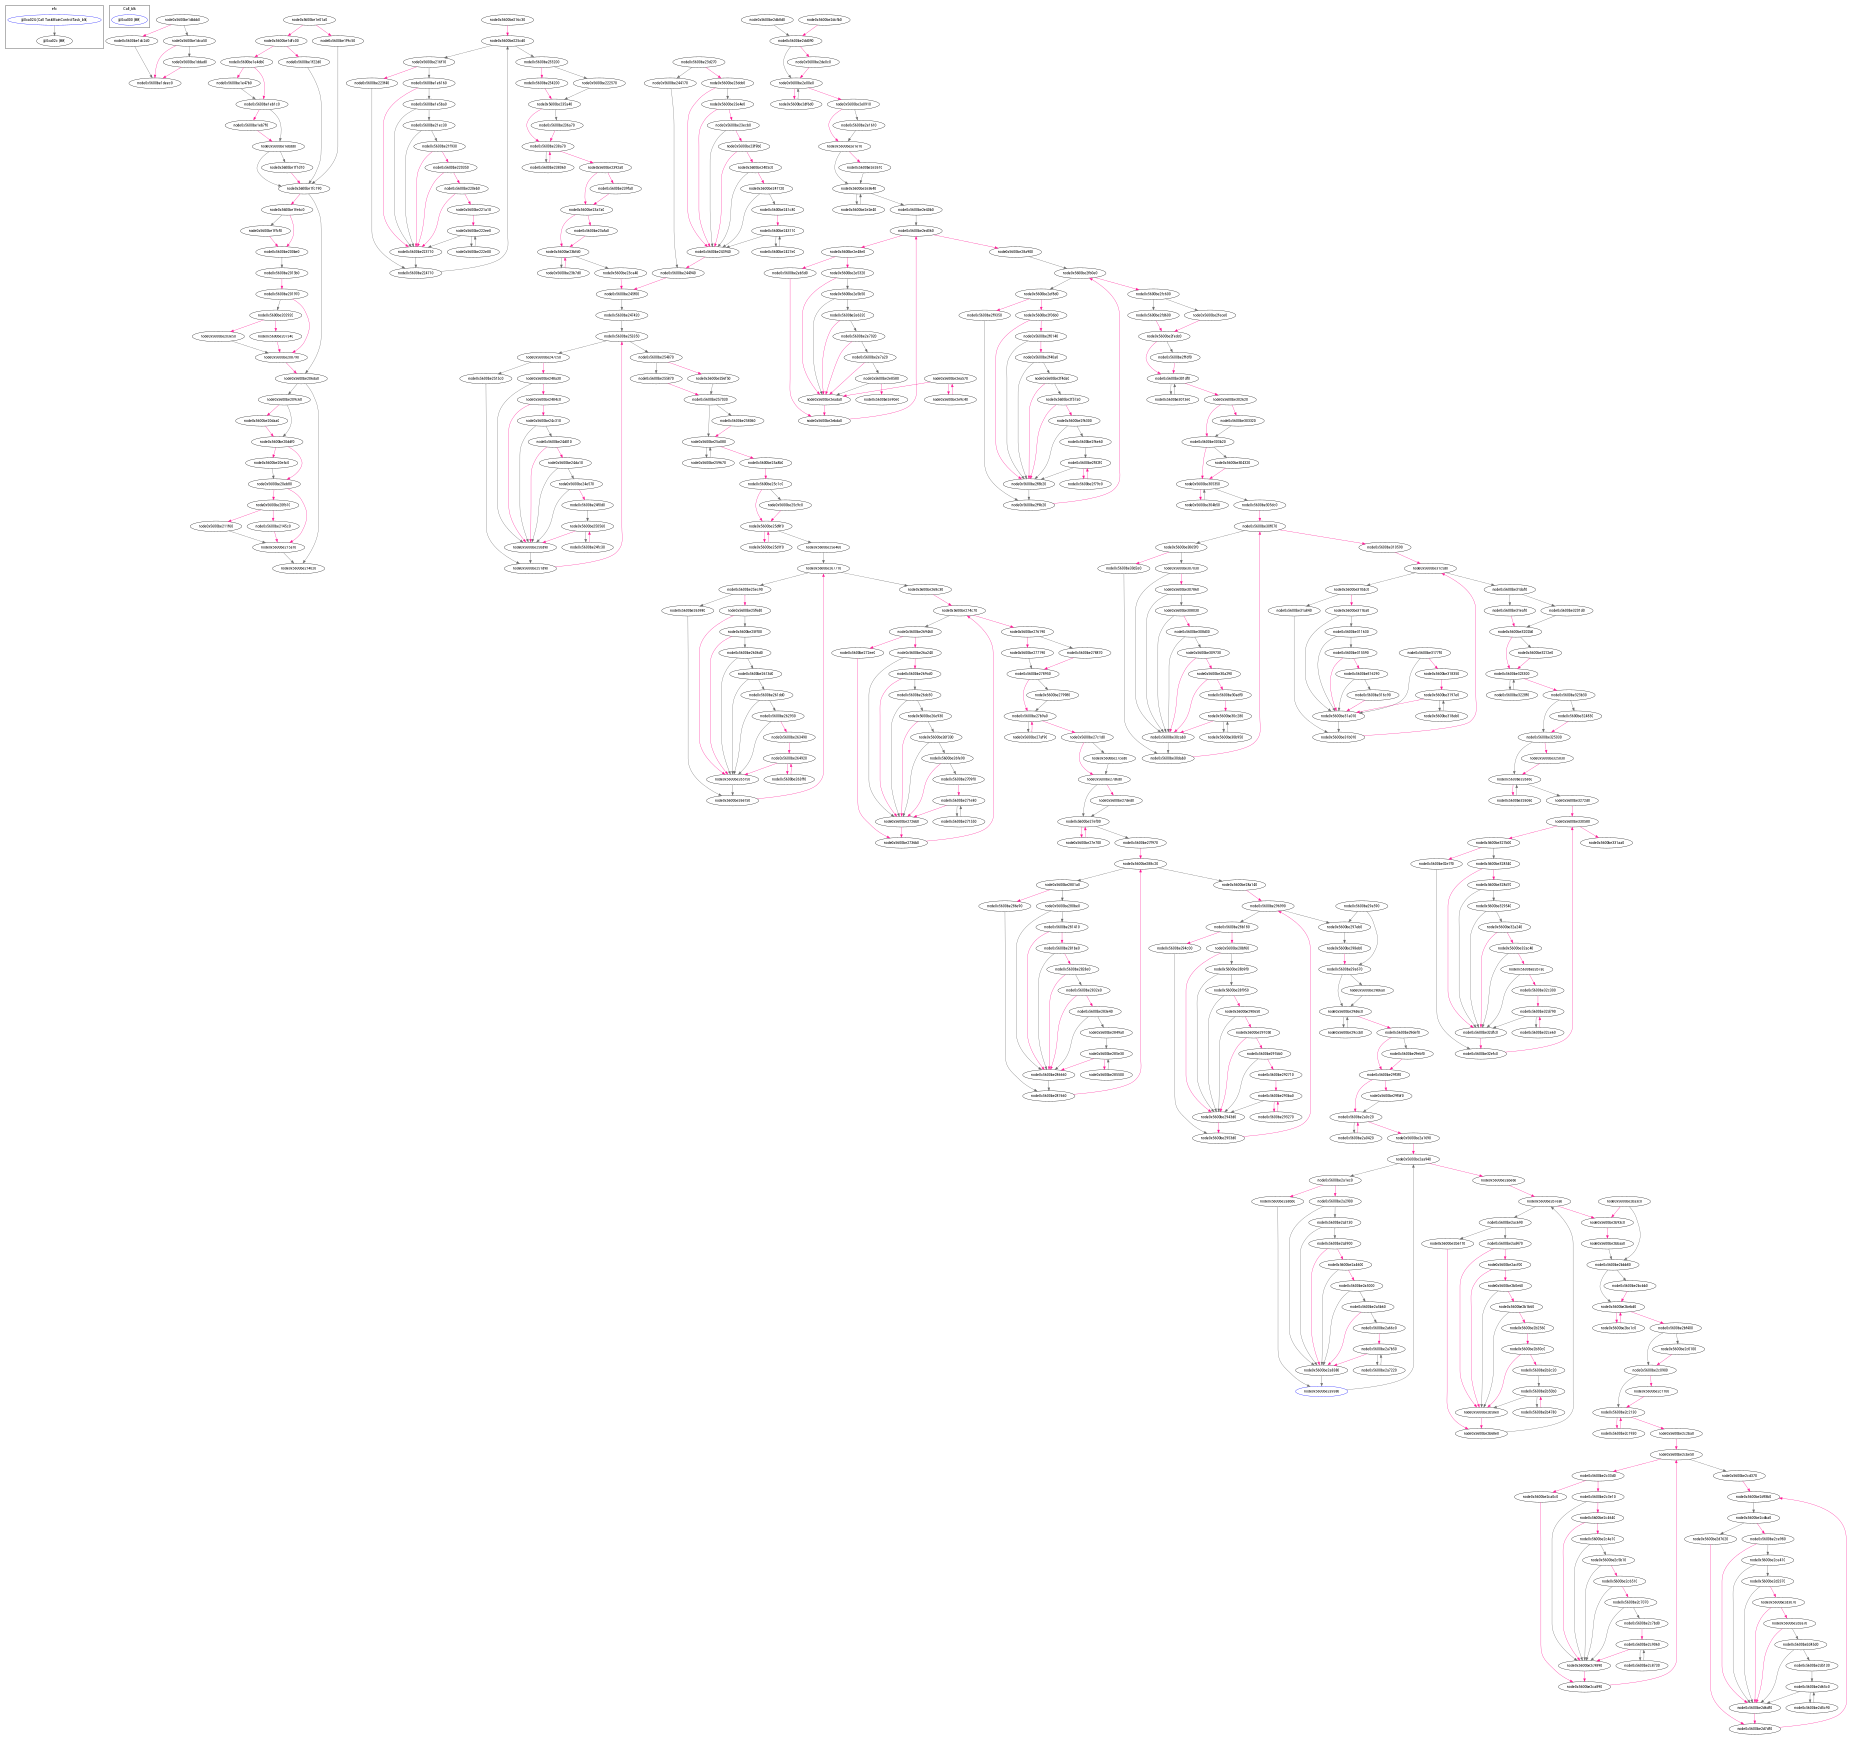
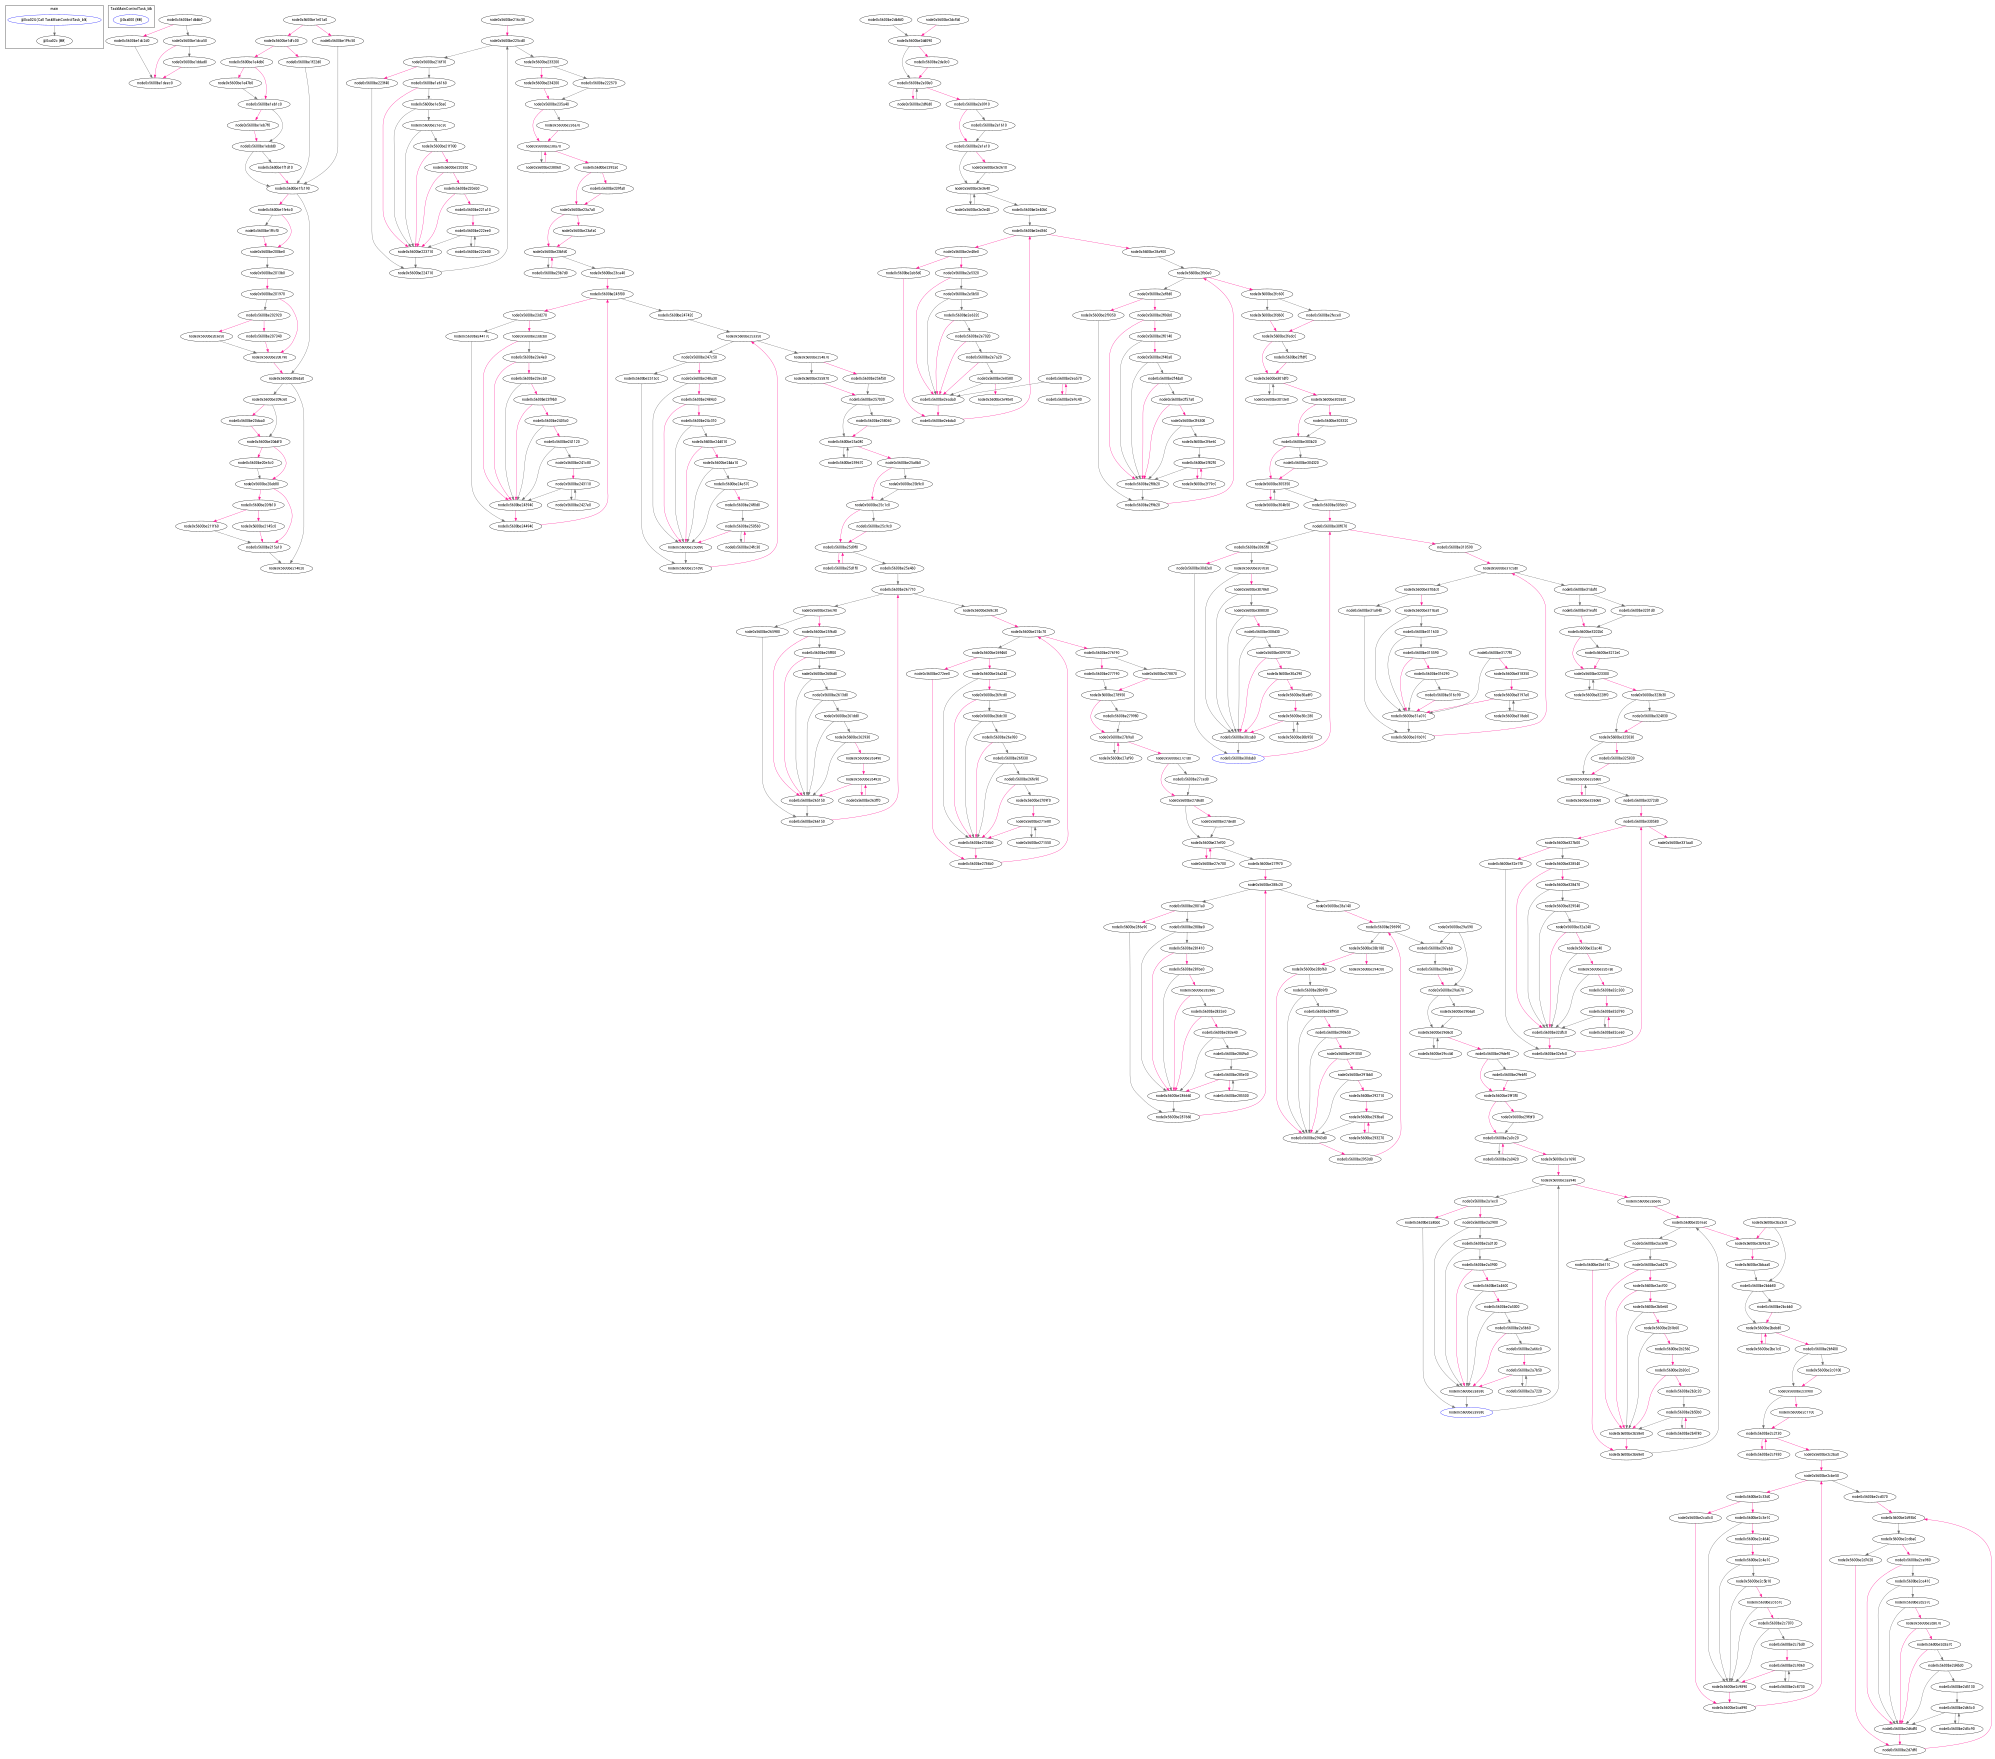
cluster "efc": label "efc" -> "main"
cluster "Call_blk": label "Call_blk" -> "TaskMainControlTask_blk"
edge "node0x5600be245f00" -> "node0x5600be23d270": added
edge "node0x5600be2ea570" -> "node0x5600be2eada0": color deeppink -> gray40
node "node0x5600be25b9c0": added
node "node0x5600be30dab0": color black -> blue
edge "node0x5600be294c00" -> "node0x5600be2953d0": removed
edge "node0x5600be2c4640" -> "node0x5600be2c9890": removed
